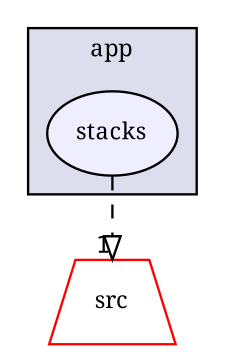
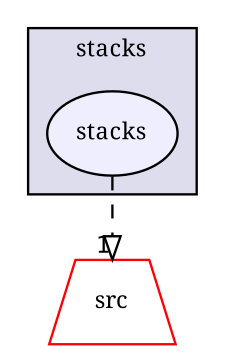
cluster "app": label "app" -> "stacks"
